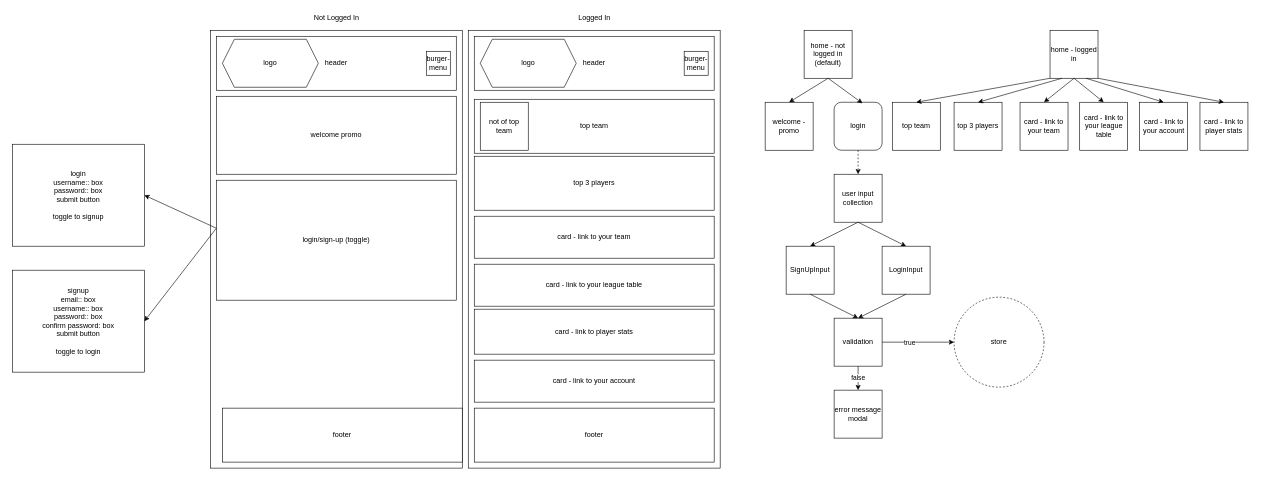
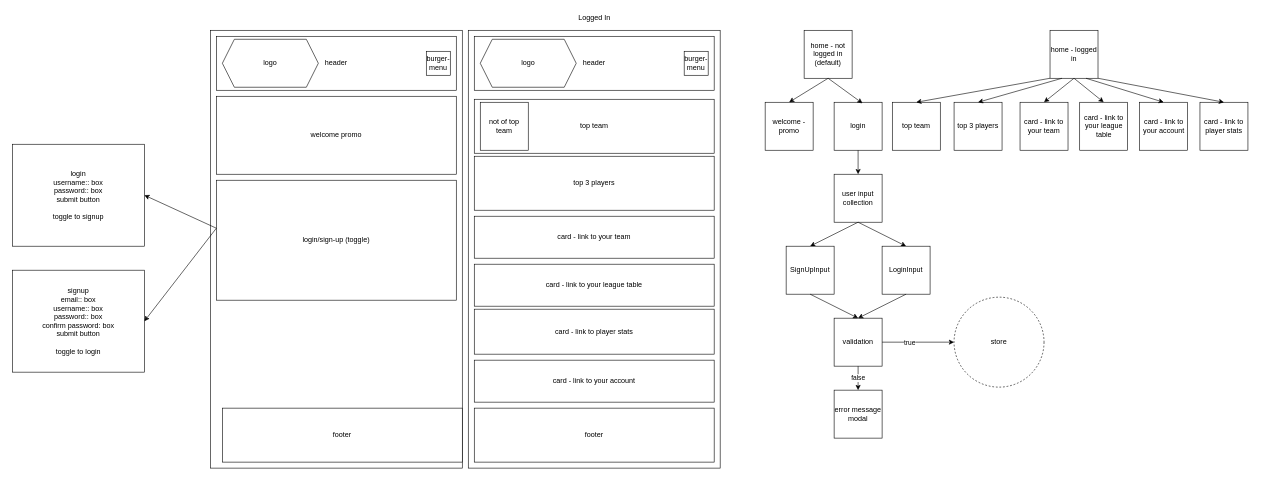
node "Not Logged In": removed
node "login": shape rounded rectangle -> rectangle
edge "login" -> "user input collection": style dashed -> solid
